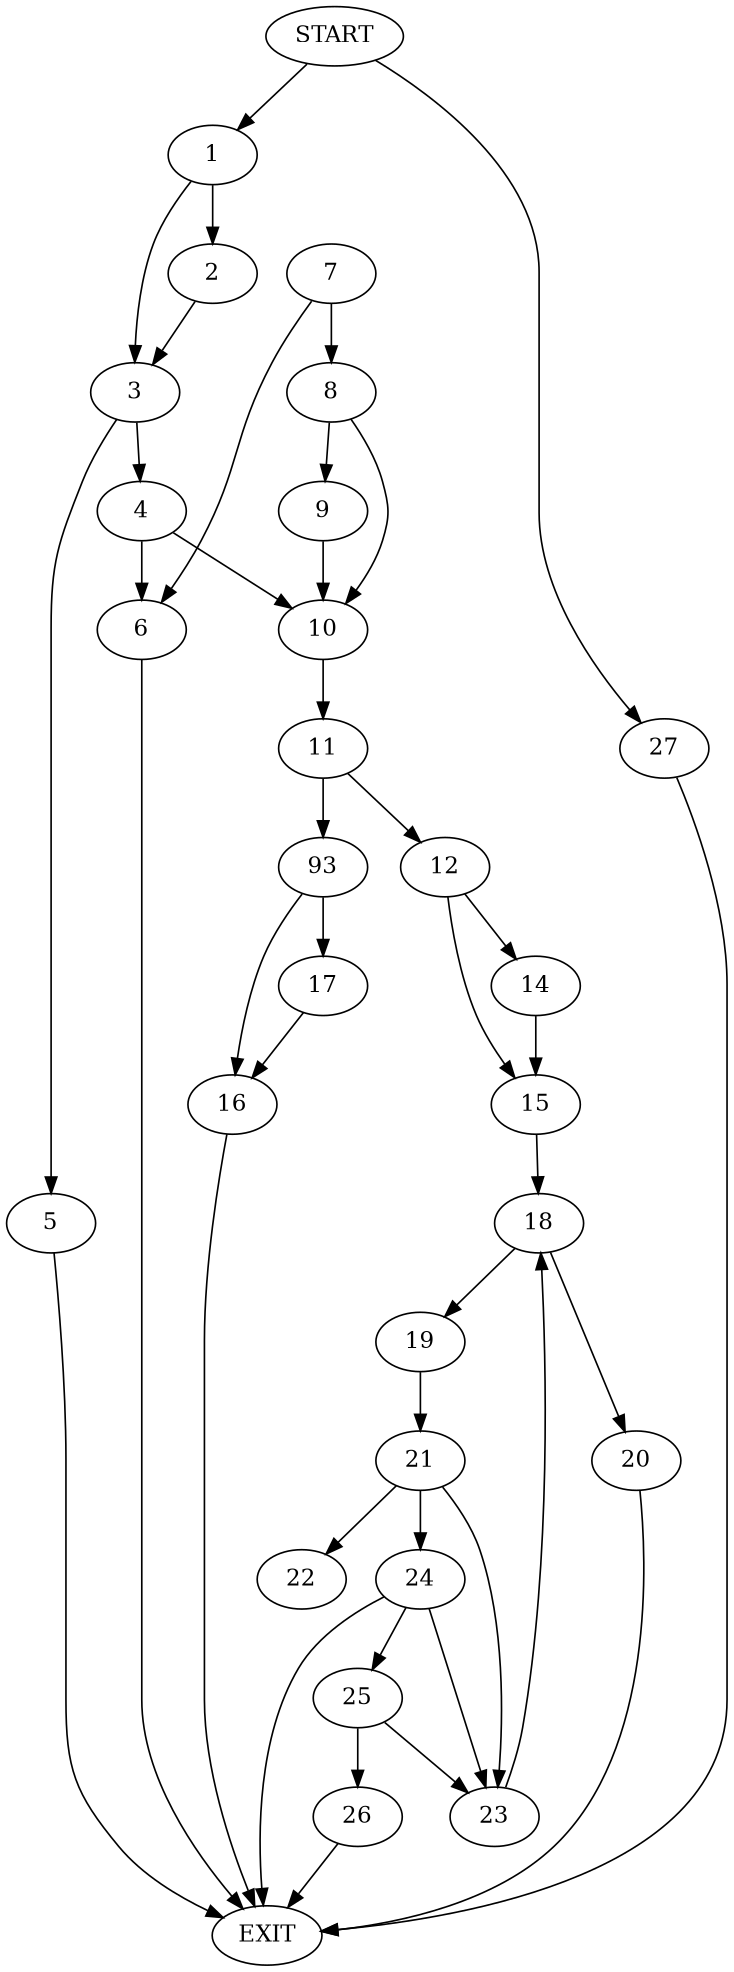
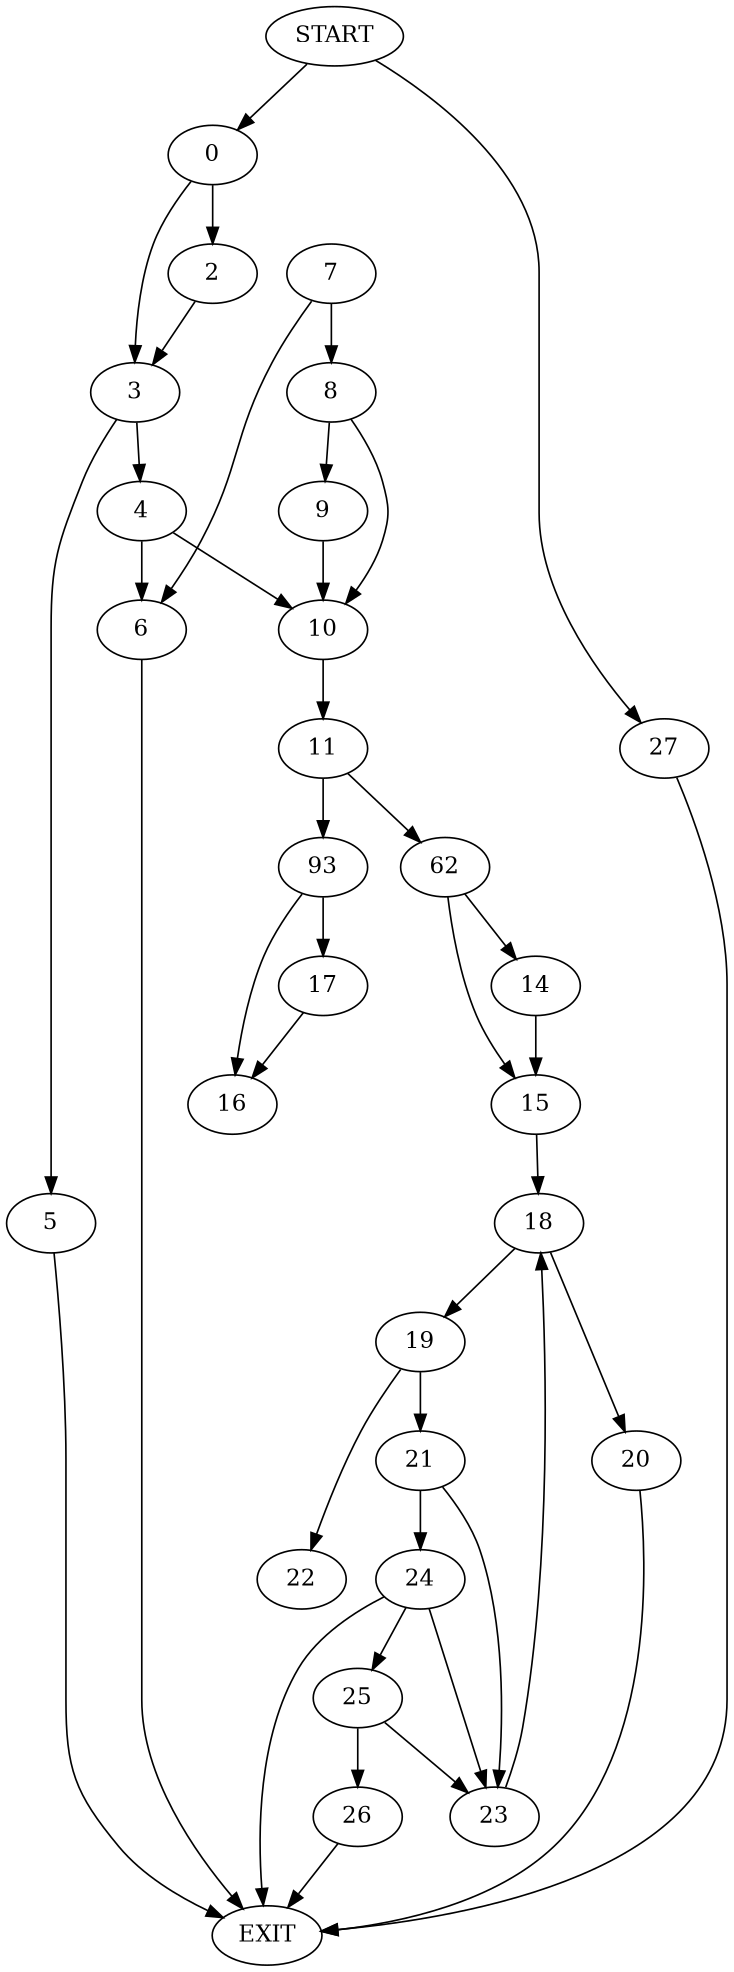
node "1": label "1" -> "0"
node "12": label "12" -> "62"
edge "21" -> "22": now "19" -> "22"
edge "16" -> "EXIT": removed
